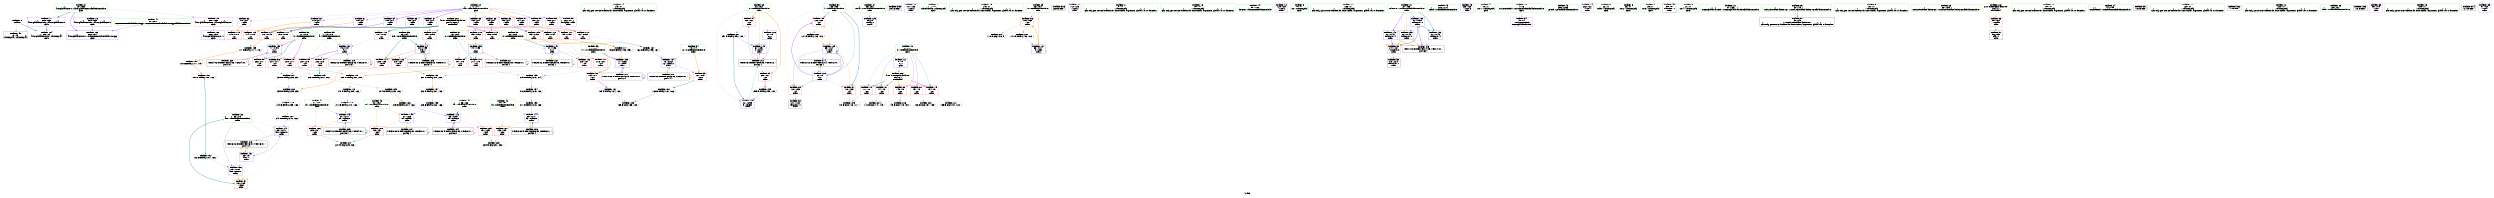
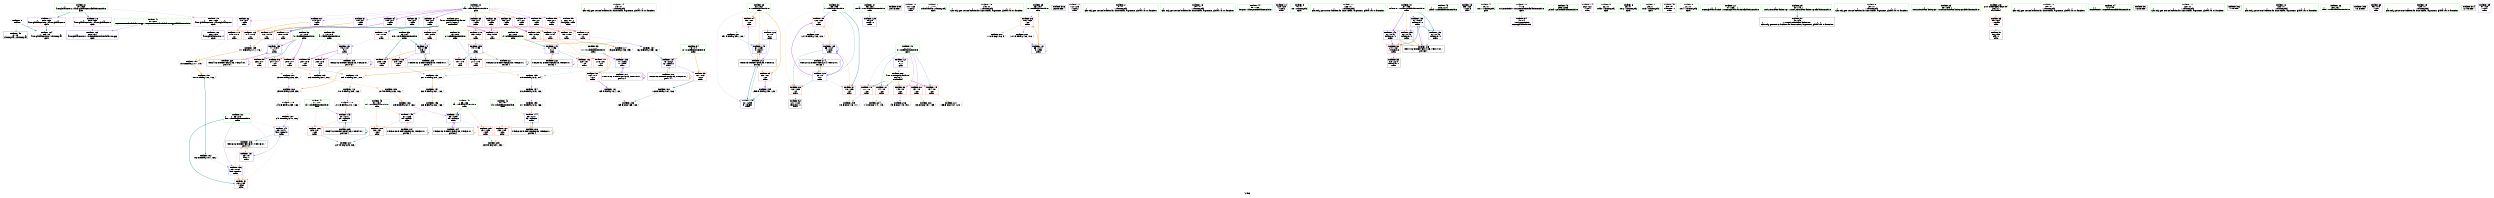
edge "NodeID: 21" -> "NodeID: 123": now "NodeID: 21" -> "NodeID: 76"
node "NodeID: 125": text "retval" -> "main"
edge "NodeID: 201" -> "NodeID: 149": now "NodeID: 212" -> "NodeID: 149"
